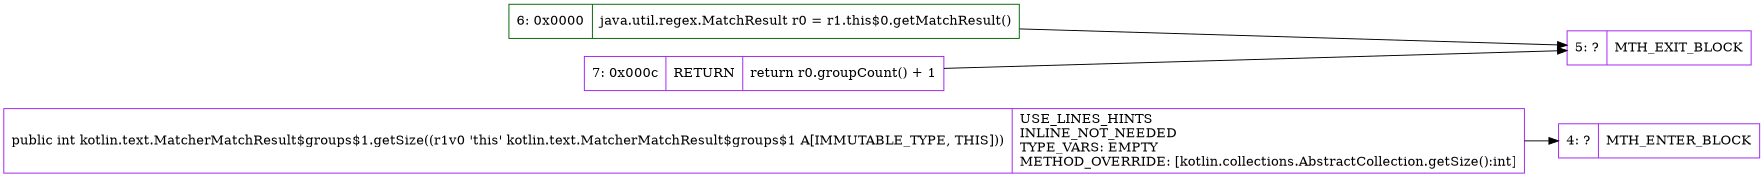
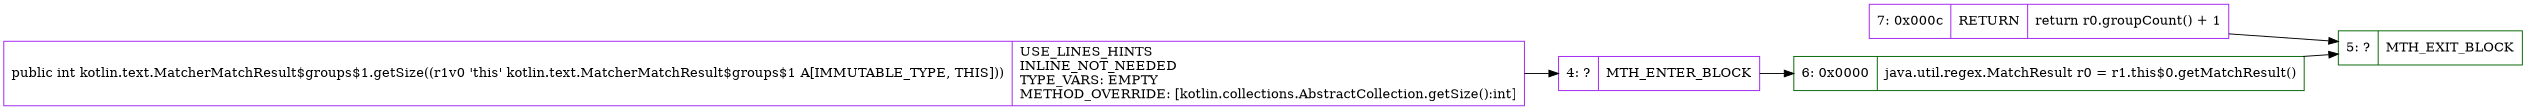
node "5: ?": color purple -> darkgreen
edge "4: ?" -> "6: 0x0000": added
